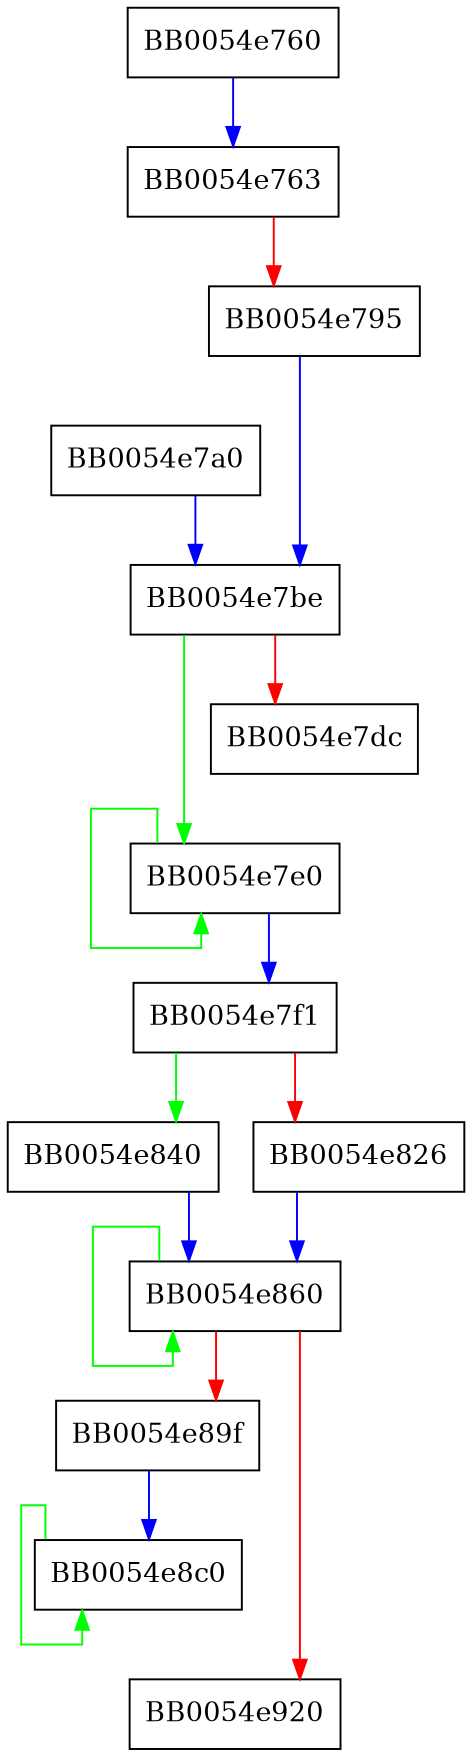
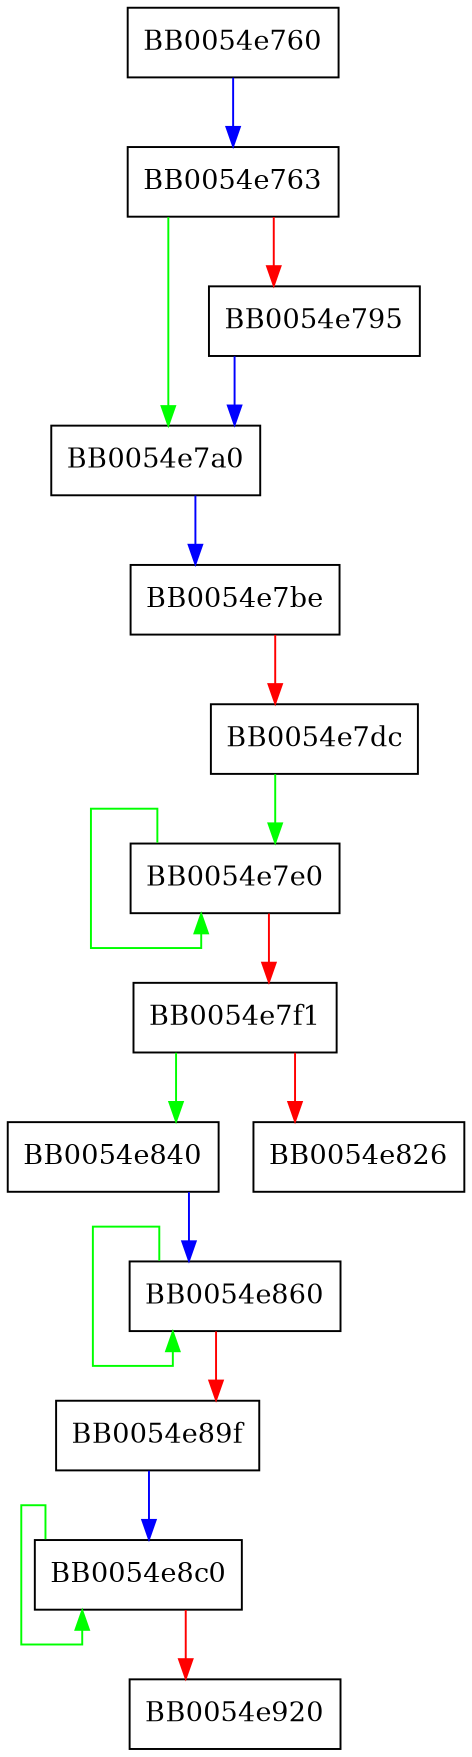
edge "BB0054e763" -> "BB0054e7a0": added
edge "BB0054e795" -> "BB0054e7be": now "BB0054e795" -> "BB0054e7a0"
edge "BB0054e7be" -> "BB0054e7e0": now "BB0054e7dc" -> "BB0054e7e0"
edge "BB0054e7e0" -> "BB0054e7f1": color blue -> red
edge "BB0054e826" -> "BB0054e860": removed
edge "BB0054e860" -> "BB0054e920": now "BB0054e8c0" -> "BB0054e920"
